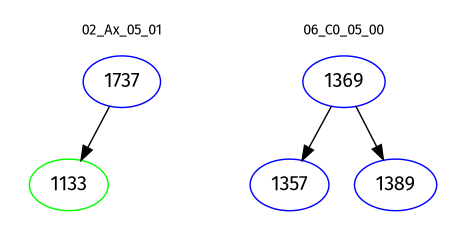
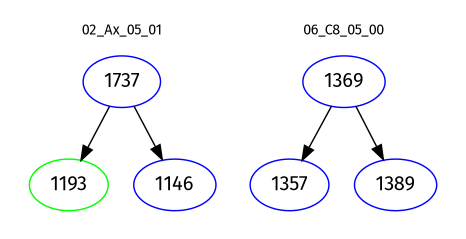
cluster "06_C0_05_00": label "06_C0_05_00" -> "06_C8_05_00"
node "1133": label "1133" -> "1193"
node "1146": added
